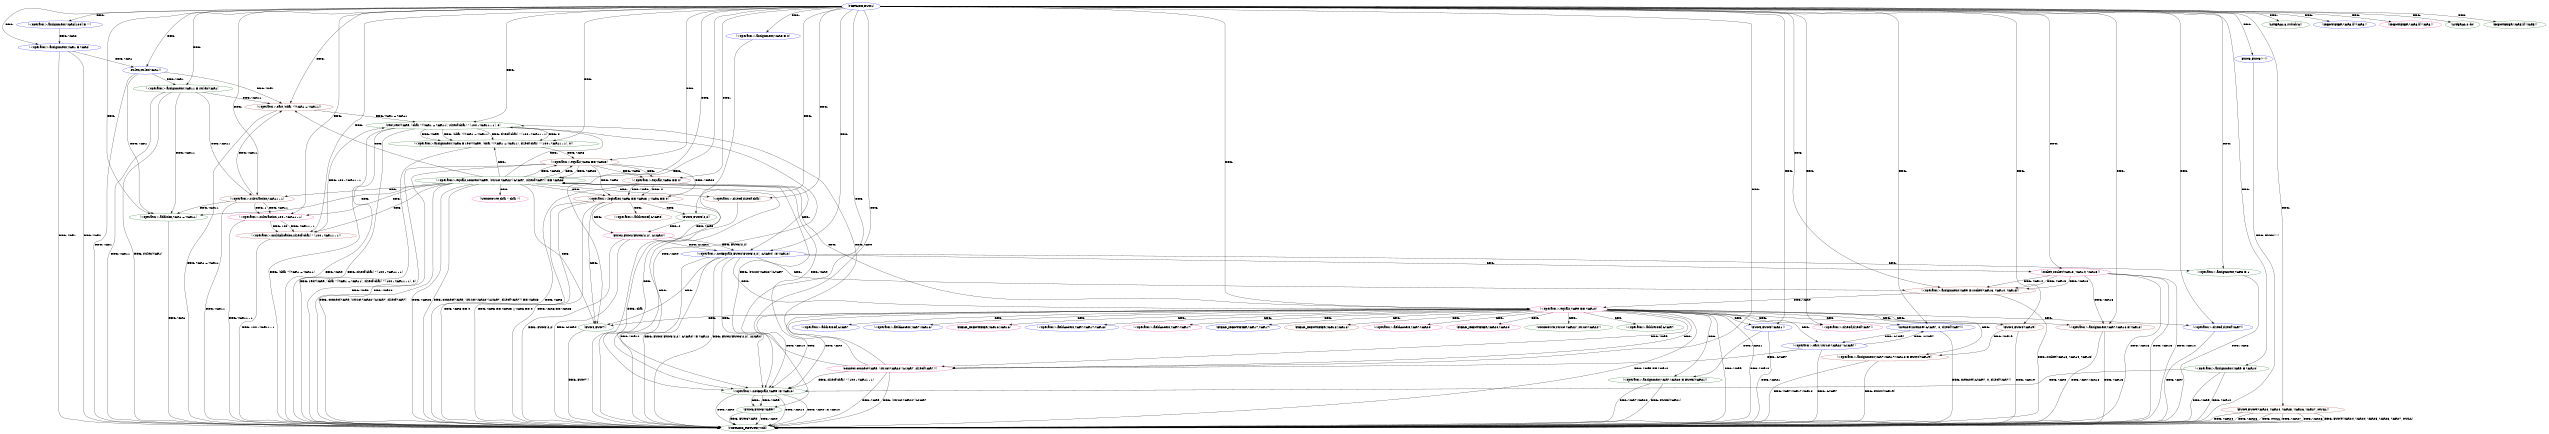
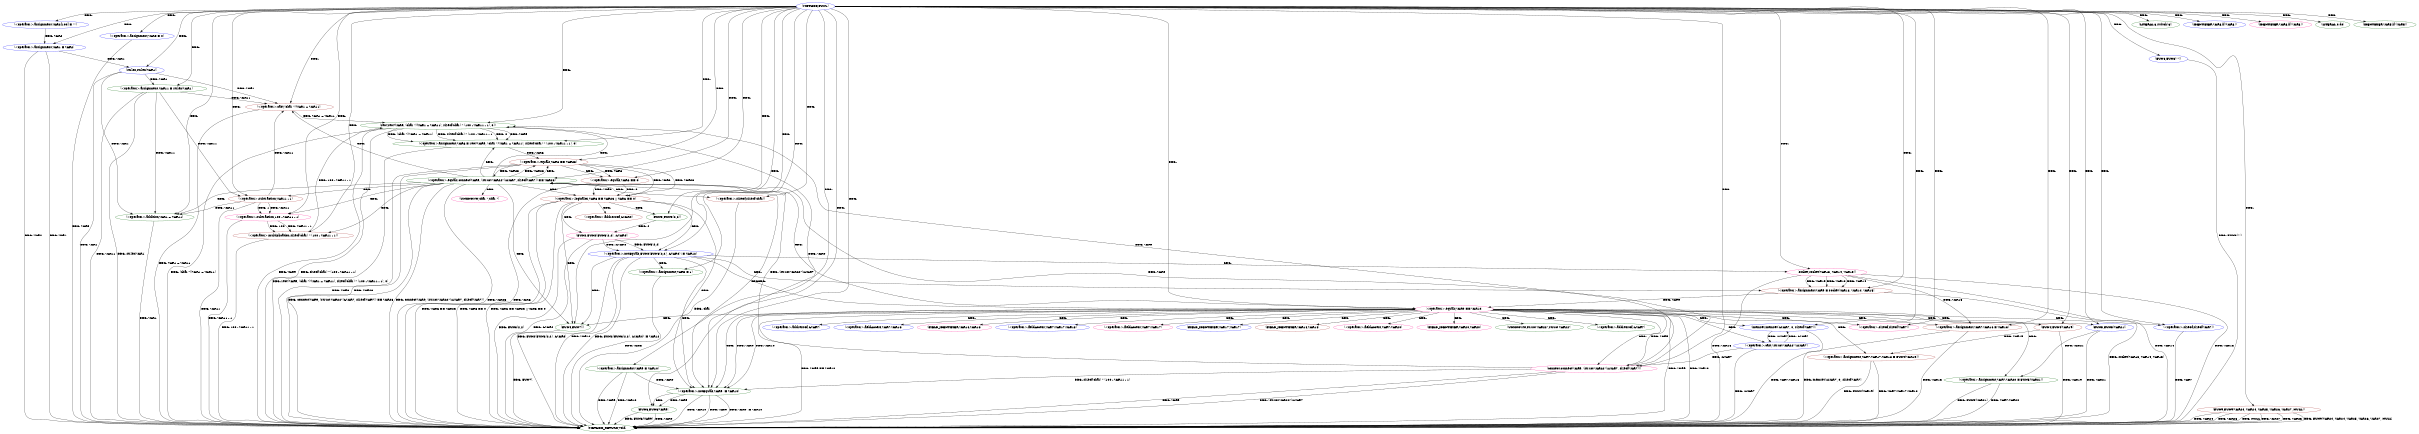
edge "(<operator>.equals,VAR6 == 0)" -> "(<operator>.notEquals,FUN2(FUN3(2,2), &VAR4) != VAR12)": now "(<operator>.logicalOr,VAR6 == VAR23 || VAR6 == 0)" -> "(<operator>.notEquals,FUN2(FUN3(2,2), &VAR4) != VAR12)"
